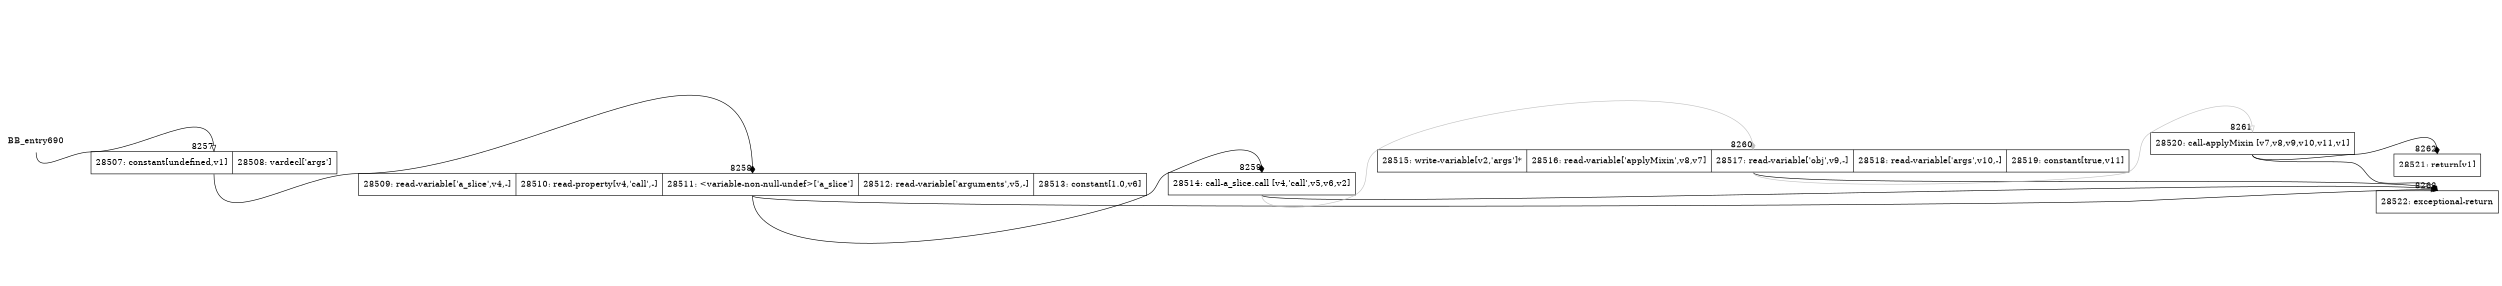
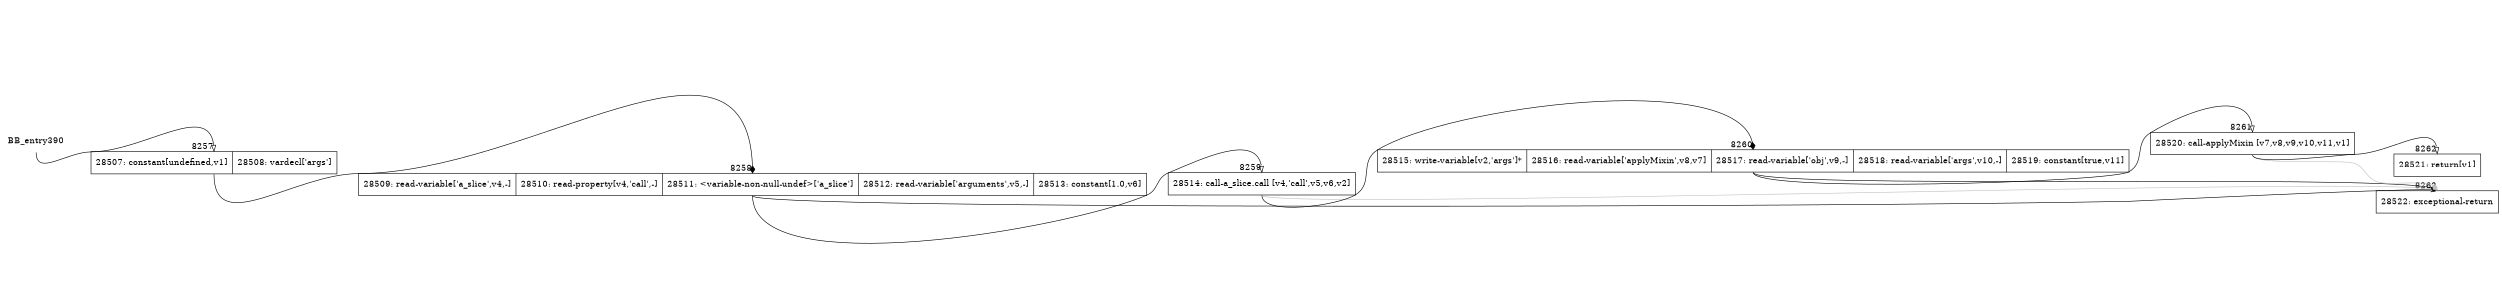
edge "28514: call-a_slice.call [v4,'call',v5,v6,v2]" -> "28515: write-variable[v2,'args']*": color gray -> black
node "BB_entry690": label "BB_entry690" -> "BB_entry390"
edge "28520: call-applyMixin [v7,v8,v9,v10,v11,v1]" -> "28521: return[v1]": arrowhead diamond -> onormal
edge "28520: call-applyMixin [v7,v8,v9,v10,v11,v1]" -> "28522: exceptional-return": color black -> gray
edge "28515: write-variable[v2,'args']*" -> "28520: call-applyMixin [v7,v8,v9,v10,v11,v1]": color gray -> black
edge "28514: call-a_slice.call [v4,'call',v5,v6,v2]" -> "28522: exceptional-return": color black -> gray
edge "28509: read-variable['a_slice',v4,-]" -> "28514: call-a_slice.call [v4,'call',v5,v6,v2]": arrowhead diamond -> onormal
